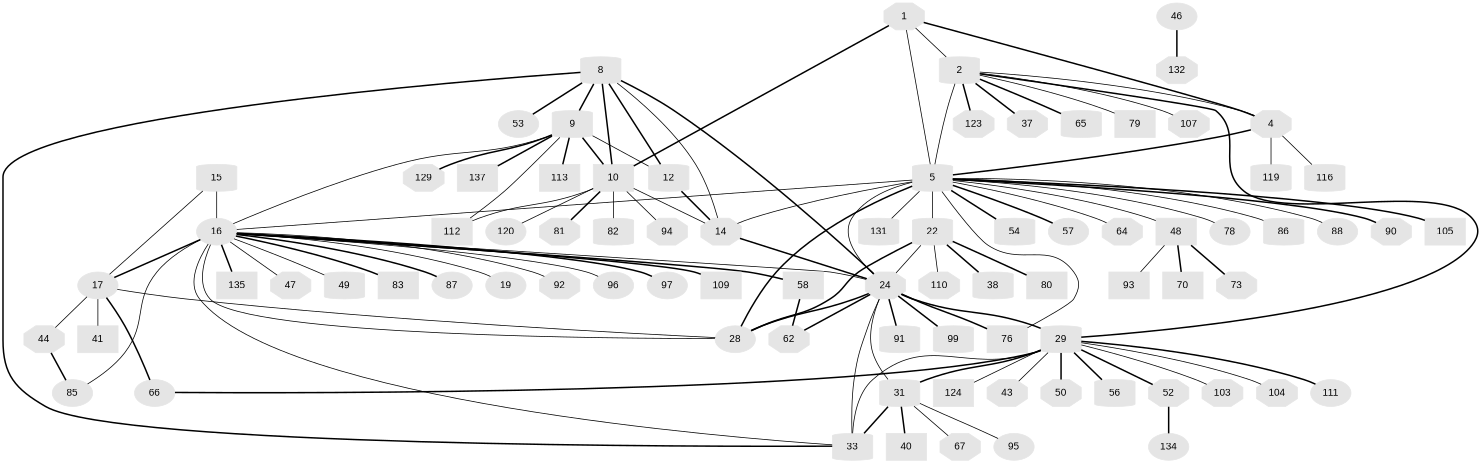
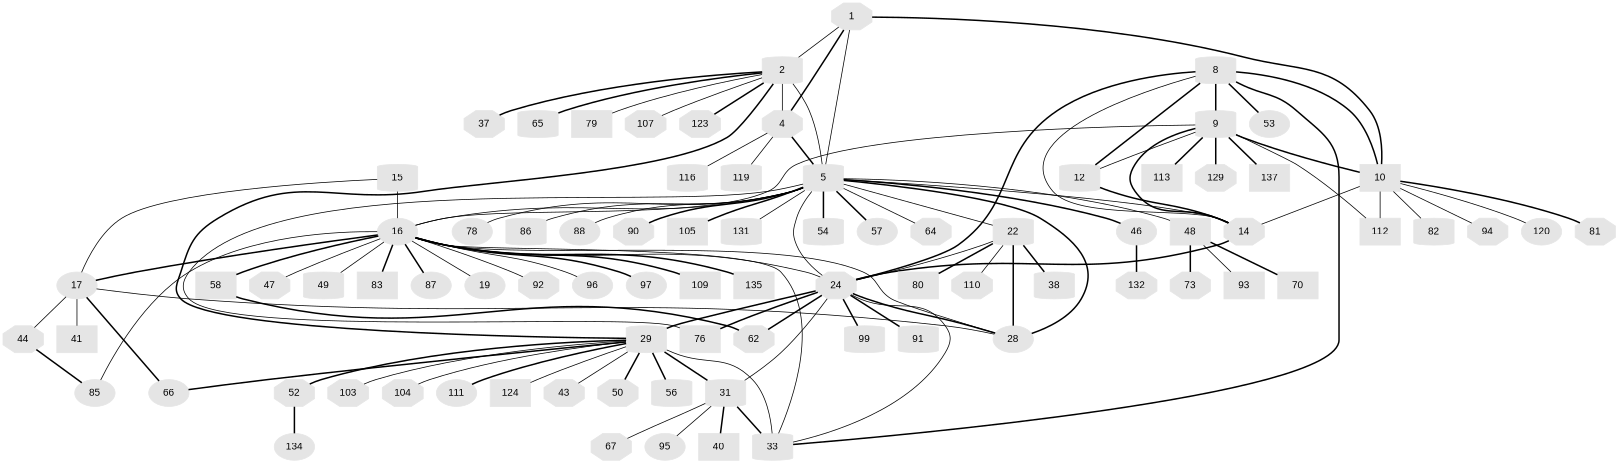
edge "9" -- "14": added
edge "5" -- "46": added
